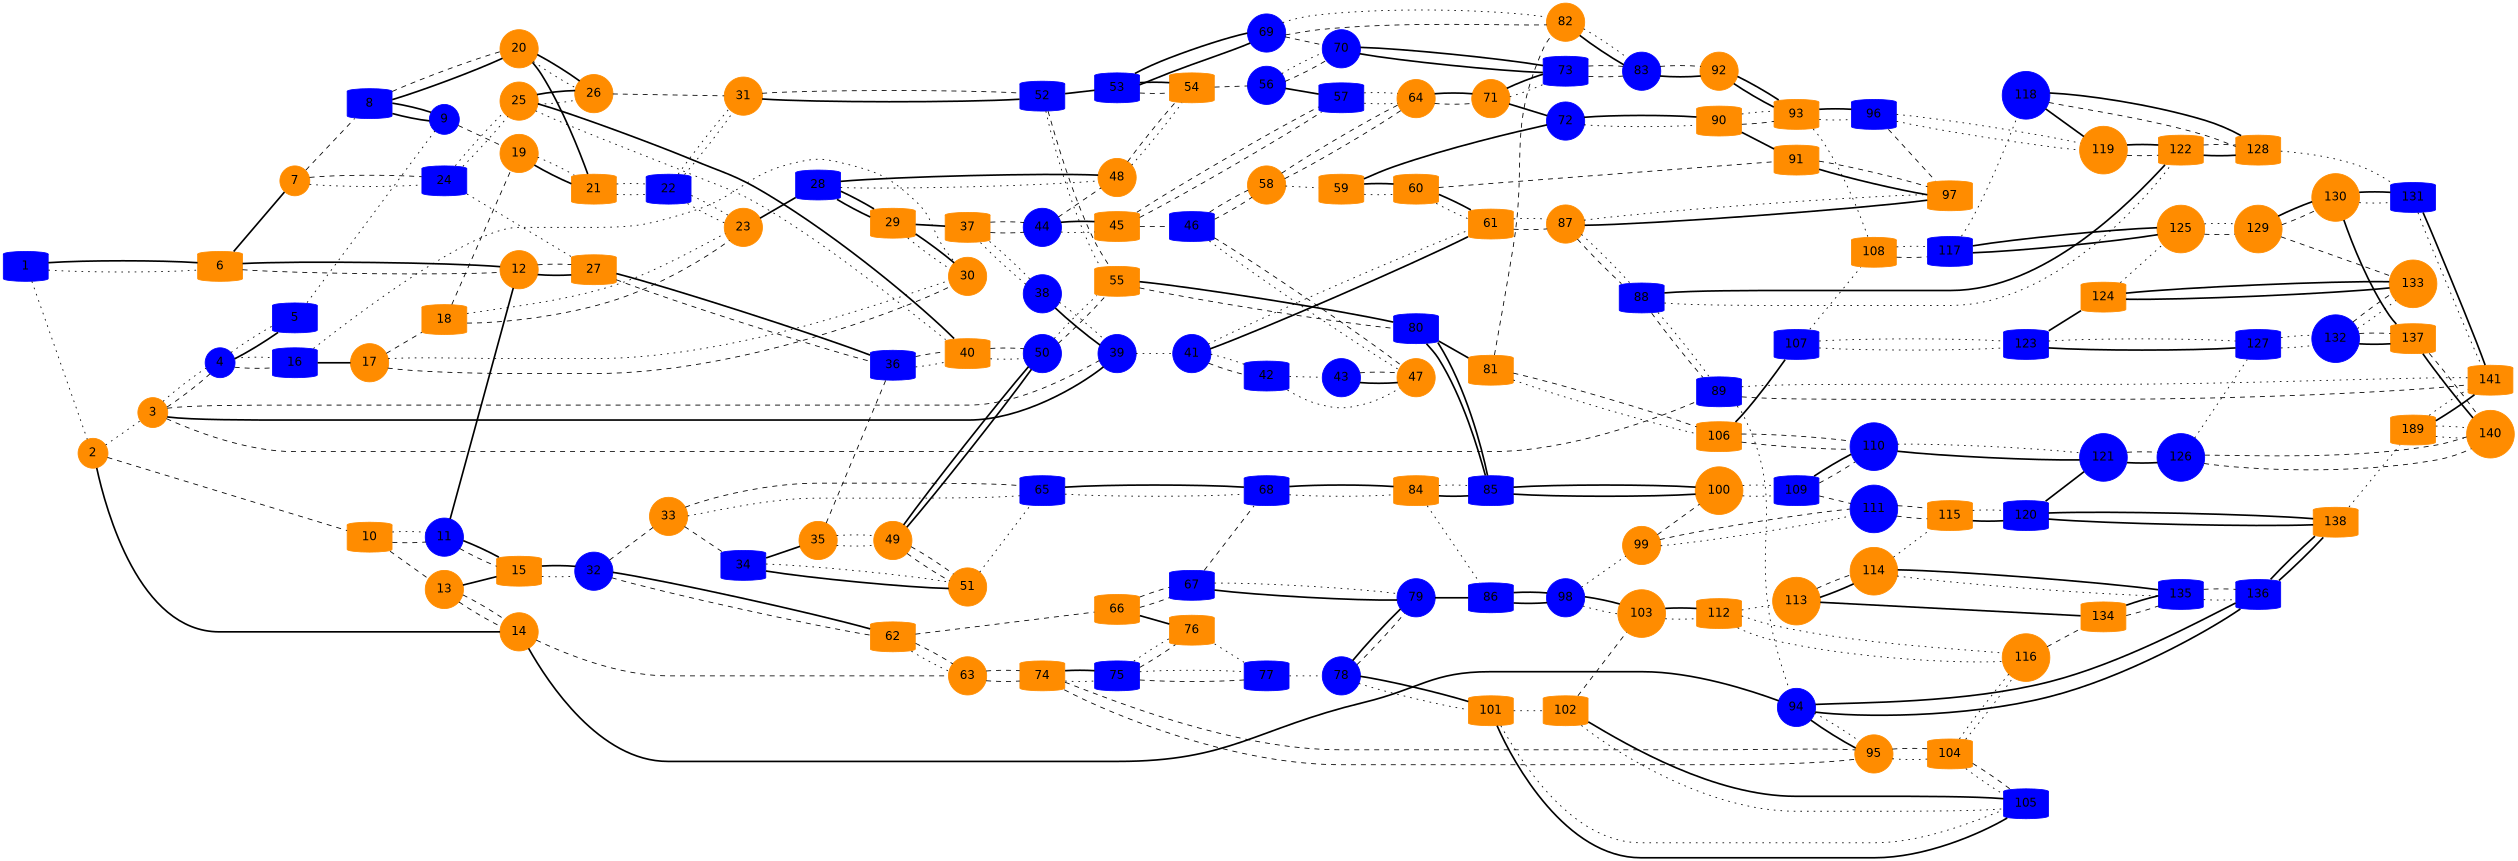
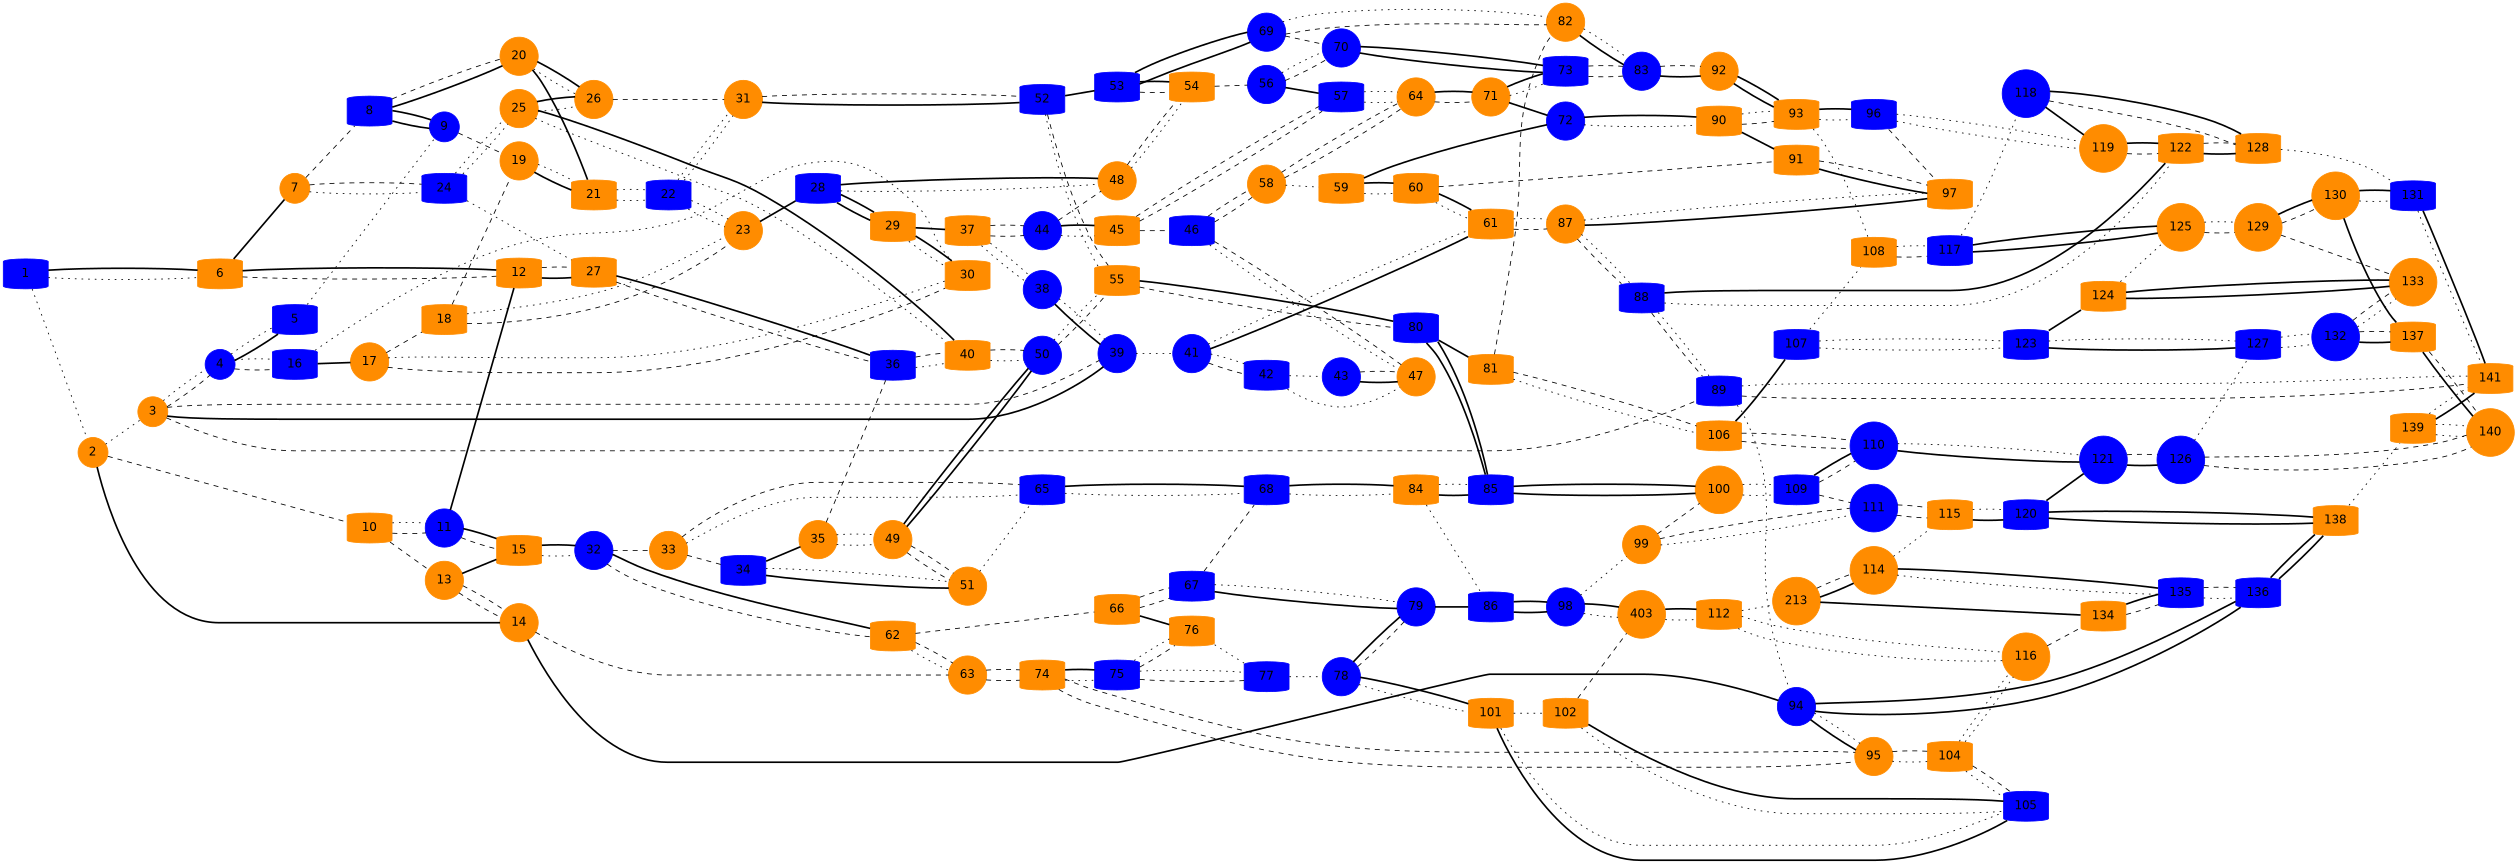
node "12": shape circle -> cylinder
node "30": shape circle -> cylinder
node "189": label "189" -> "139"
node "113": label "113" -> "213"
node "103": label "103" -> "403"
